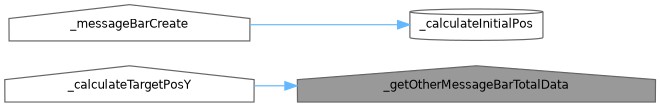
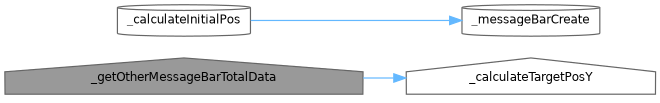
node "_messageBarCreate": shape house -> cylinder
edge "_messageBarCreate" -> "_calculateInitialPos": reversed
edge "_calculateTargetPosY" -> "_getOtherMessageBarTotalData": reversed
